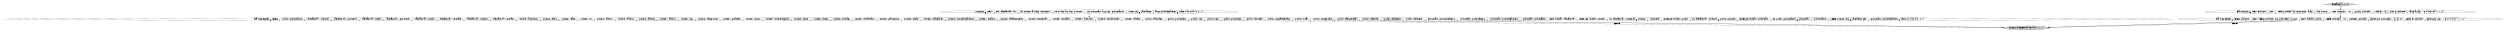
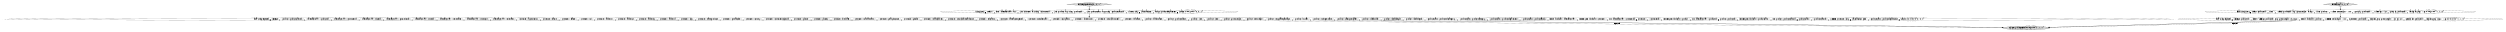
node "testSimpleJoinUsing['0', '0', '1']": added
